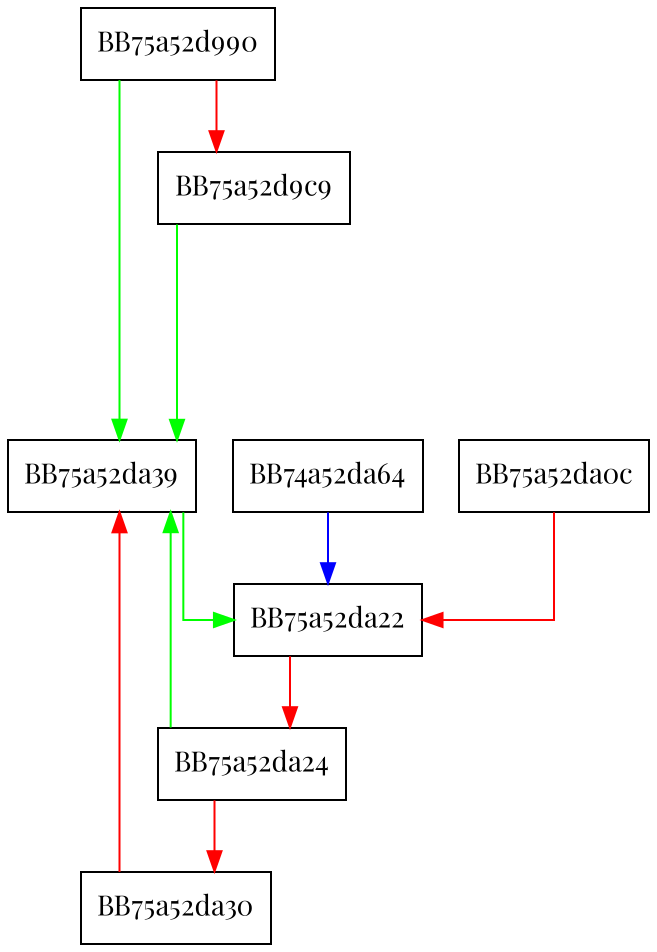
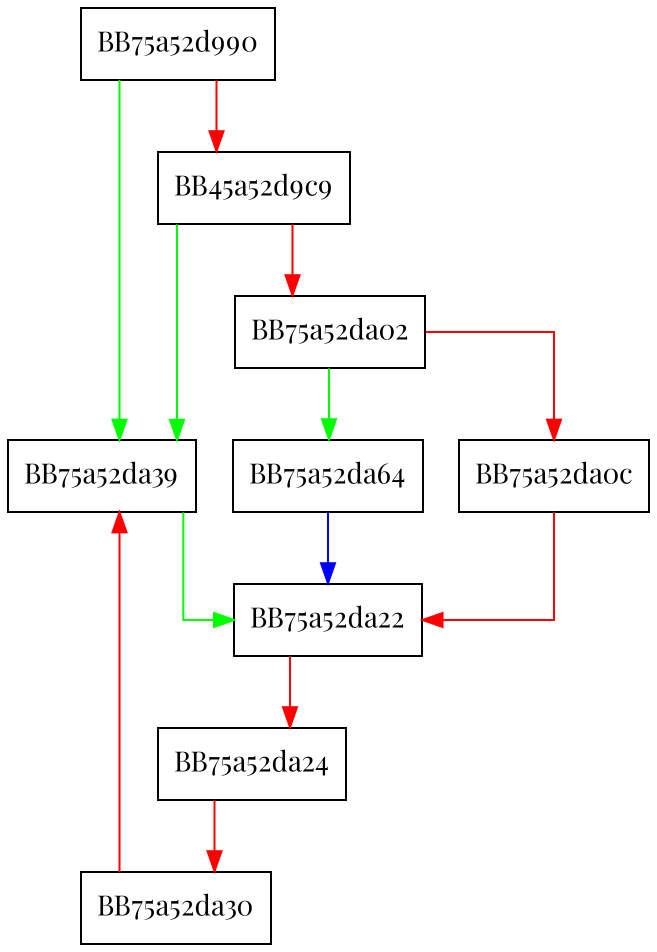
node "BB75a52d9c9": label "BB75a52d9c9" -> "BB45a52d9c9"
node "BB75a52da02": added
node "BB74a52da64": label "BB74a52da64" -> "BB75a52da64"
edge "BB75a52da24" -> "BB75a52da39": removed
